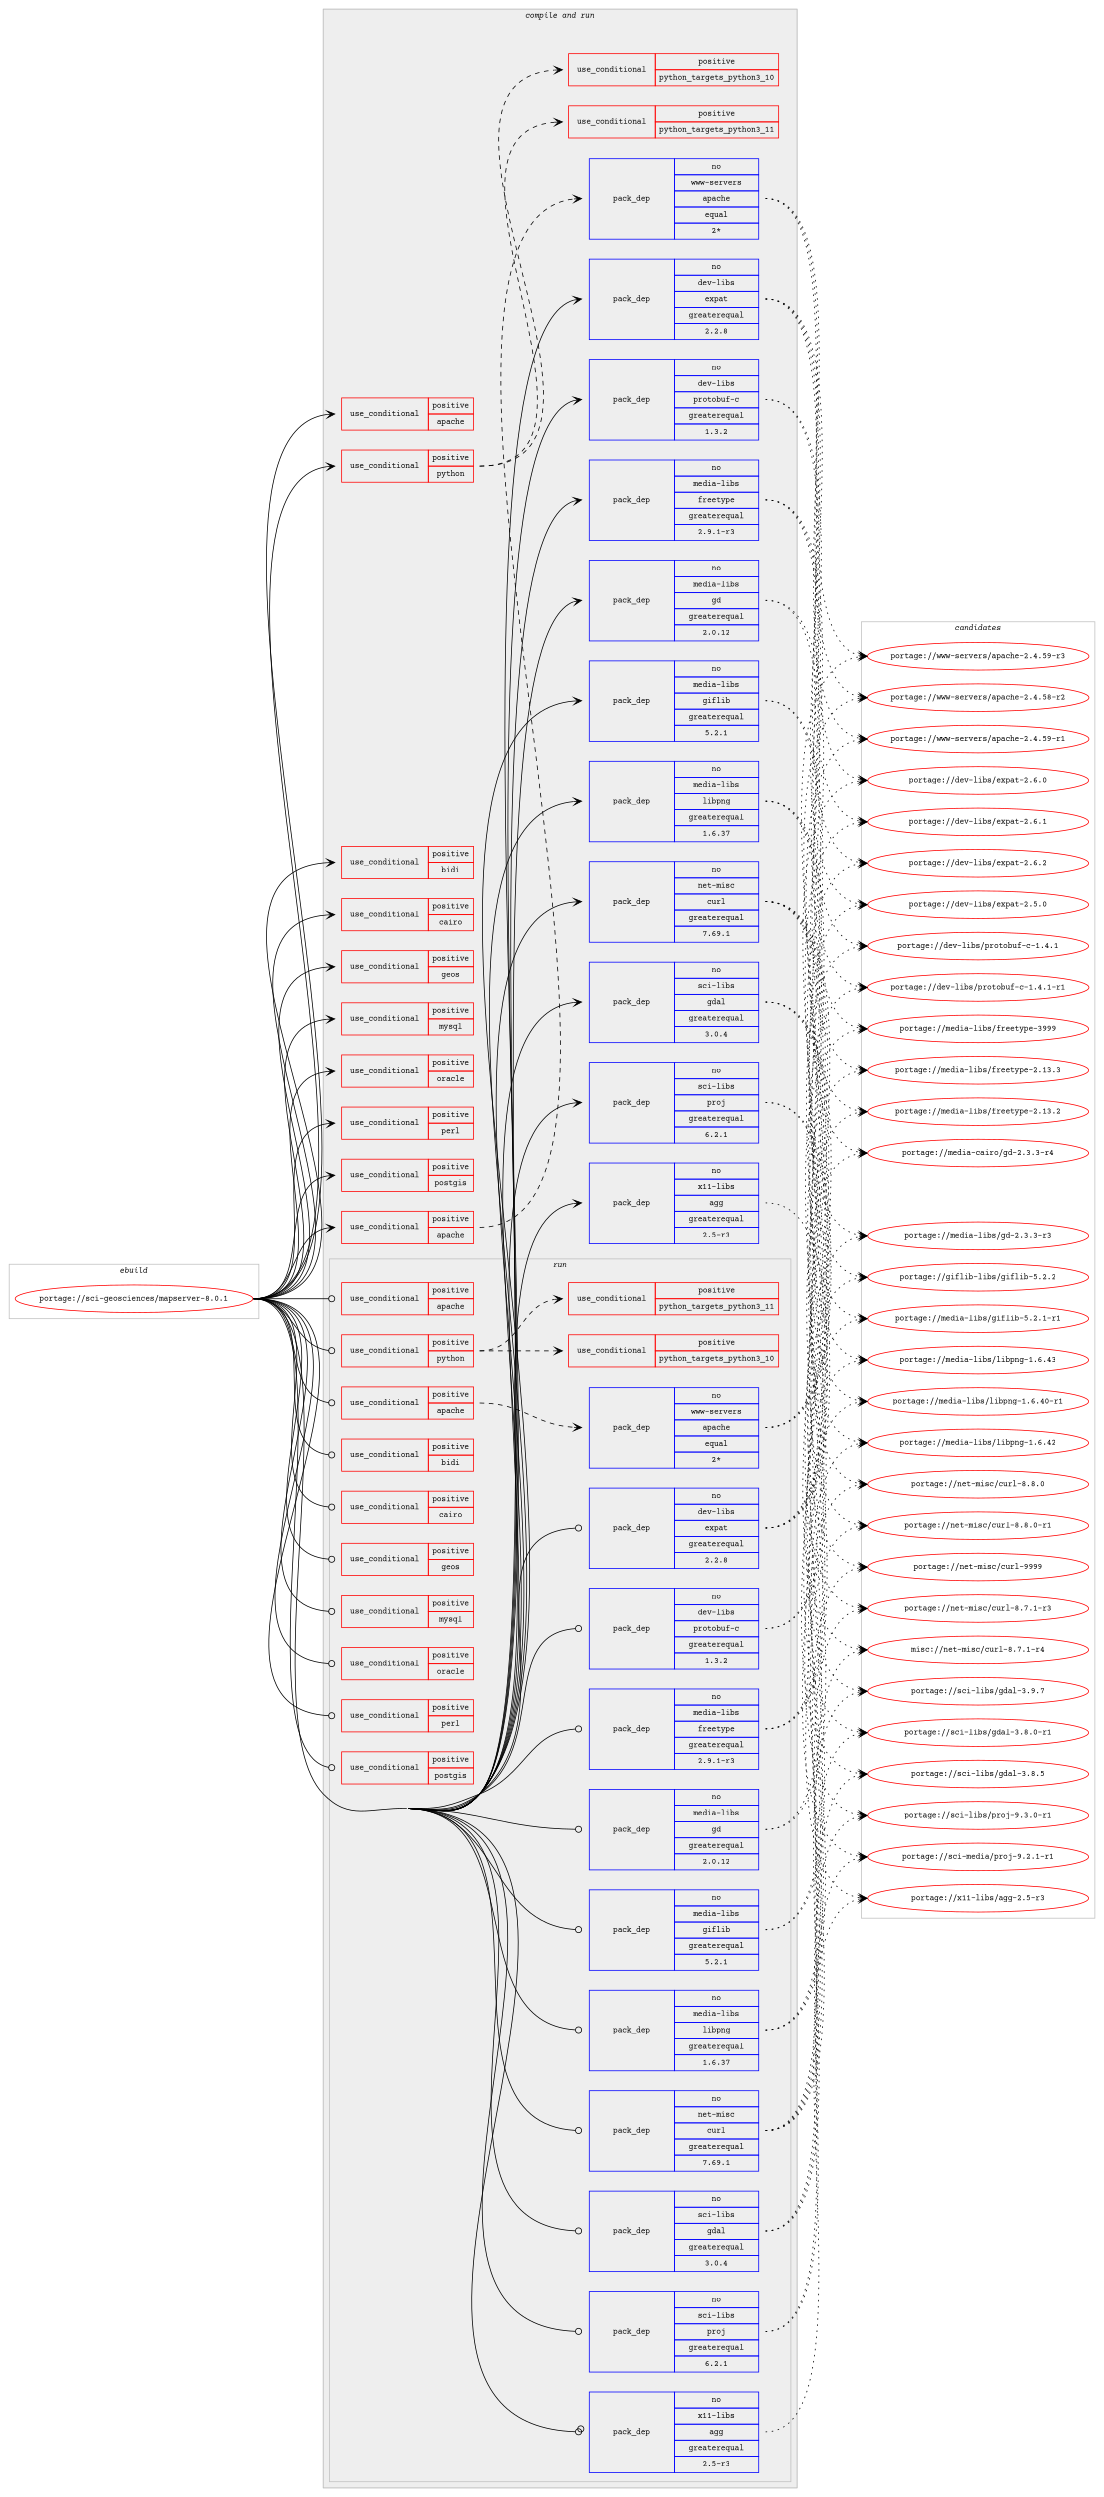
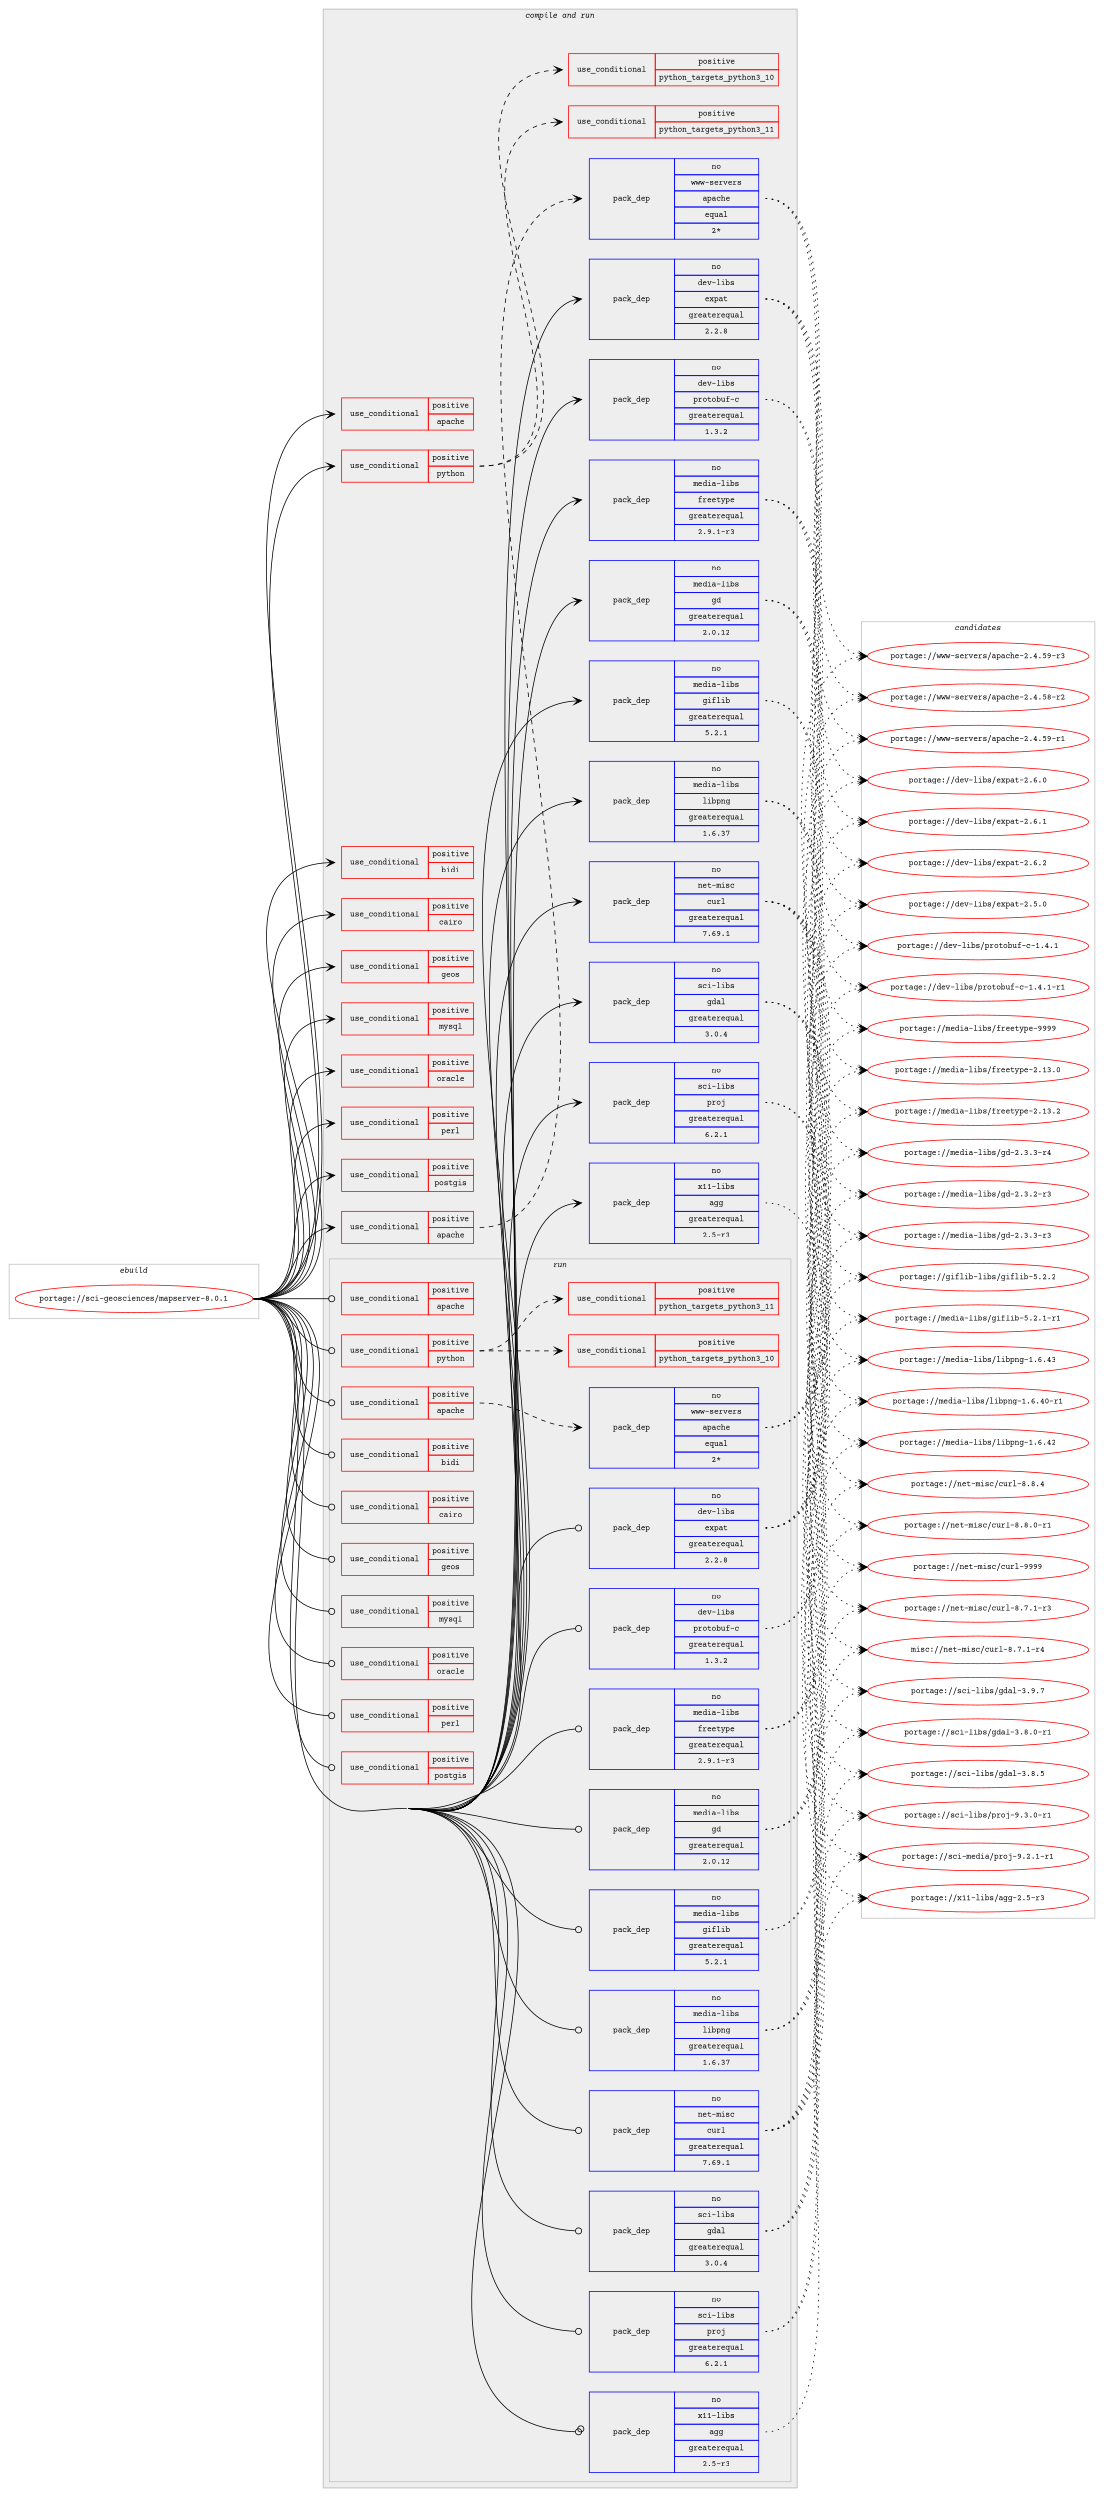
node "portage://media-libs/freetype-3999": label "portage://media-libs/freetype-3999" -> "portage://media-libs/freetype-9999"
node "portage://media-libs/freetype-2.13.3": label "portage://media-libs/freetype-2.13.3" -> "portage://media-libs/freetype-2.13.0"
node "portage://media-cairo/gd-2.3.3-r4": label "portage://media-cairo/gd-2.3.3-r4" -> "portage://media-libs/gd-2.3.3-r4"
node "portage://media-libs/gd-2.3.2-r3": added
node "portage://net-misc/curl-8.8.0": label "portage://net-misc/curl-8.8.0" -> "portage://net-misc/curl-8.8.4"
